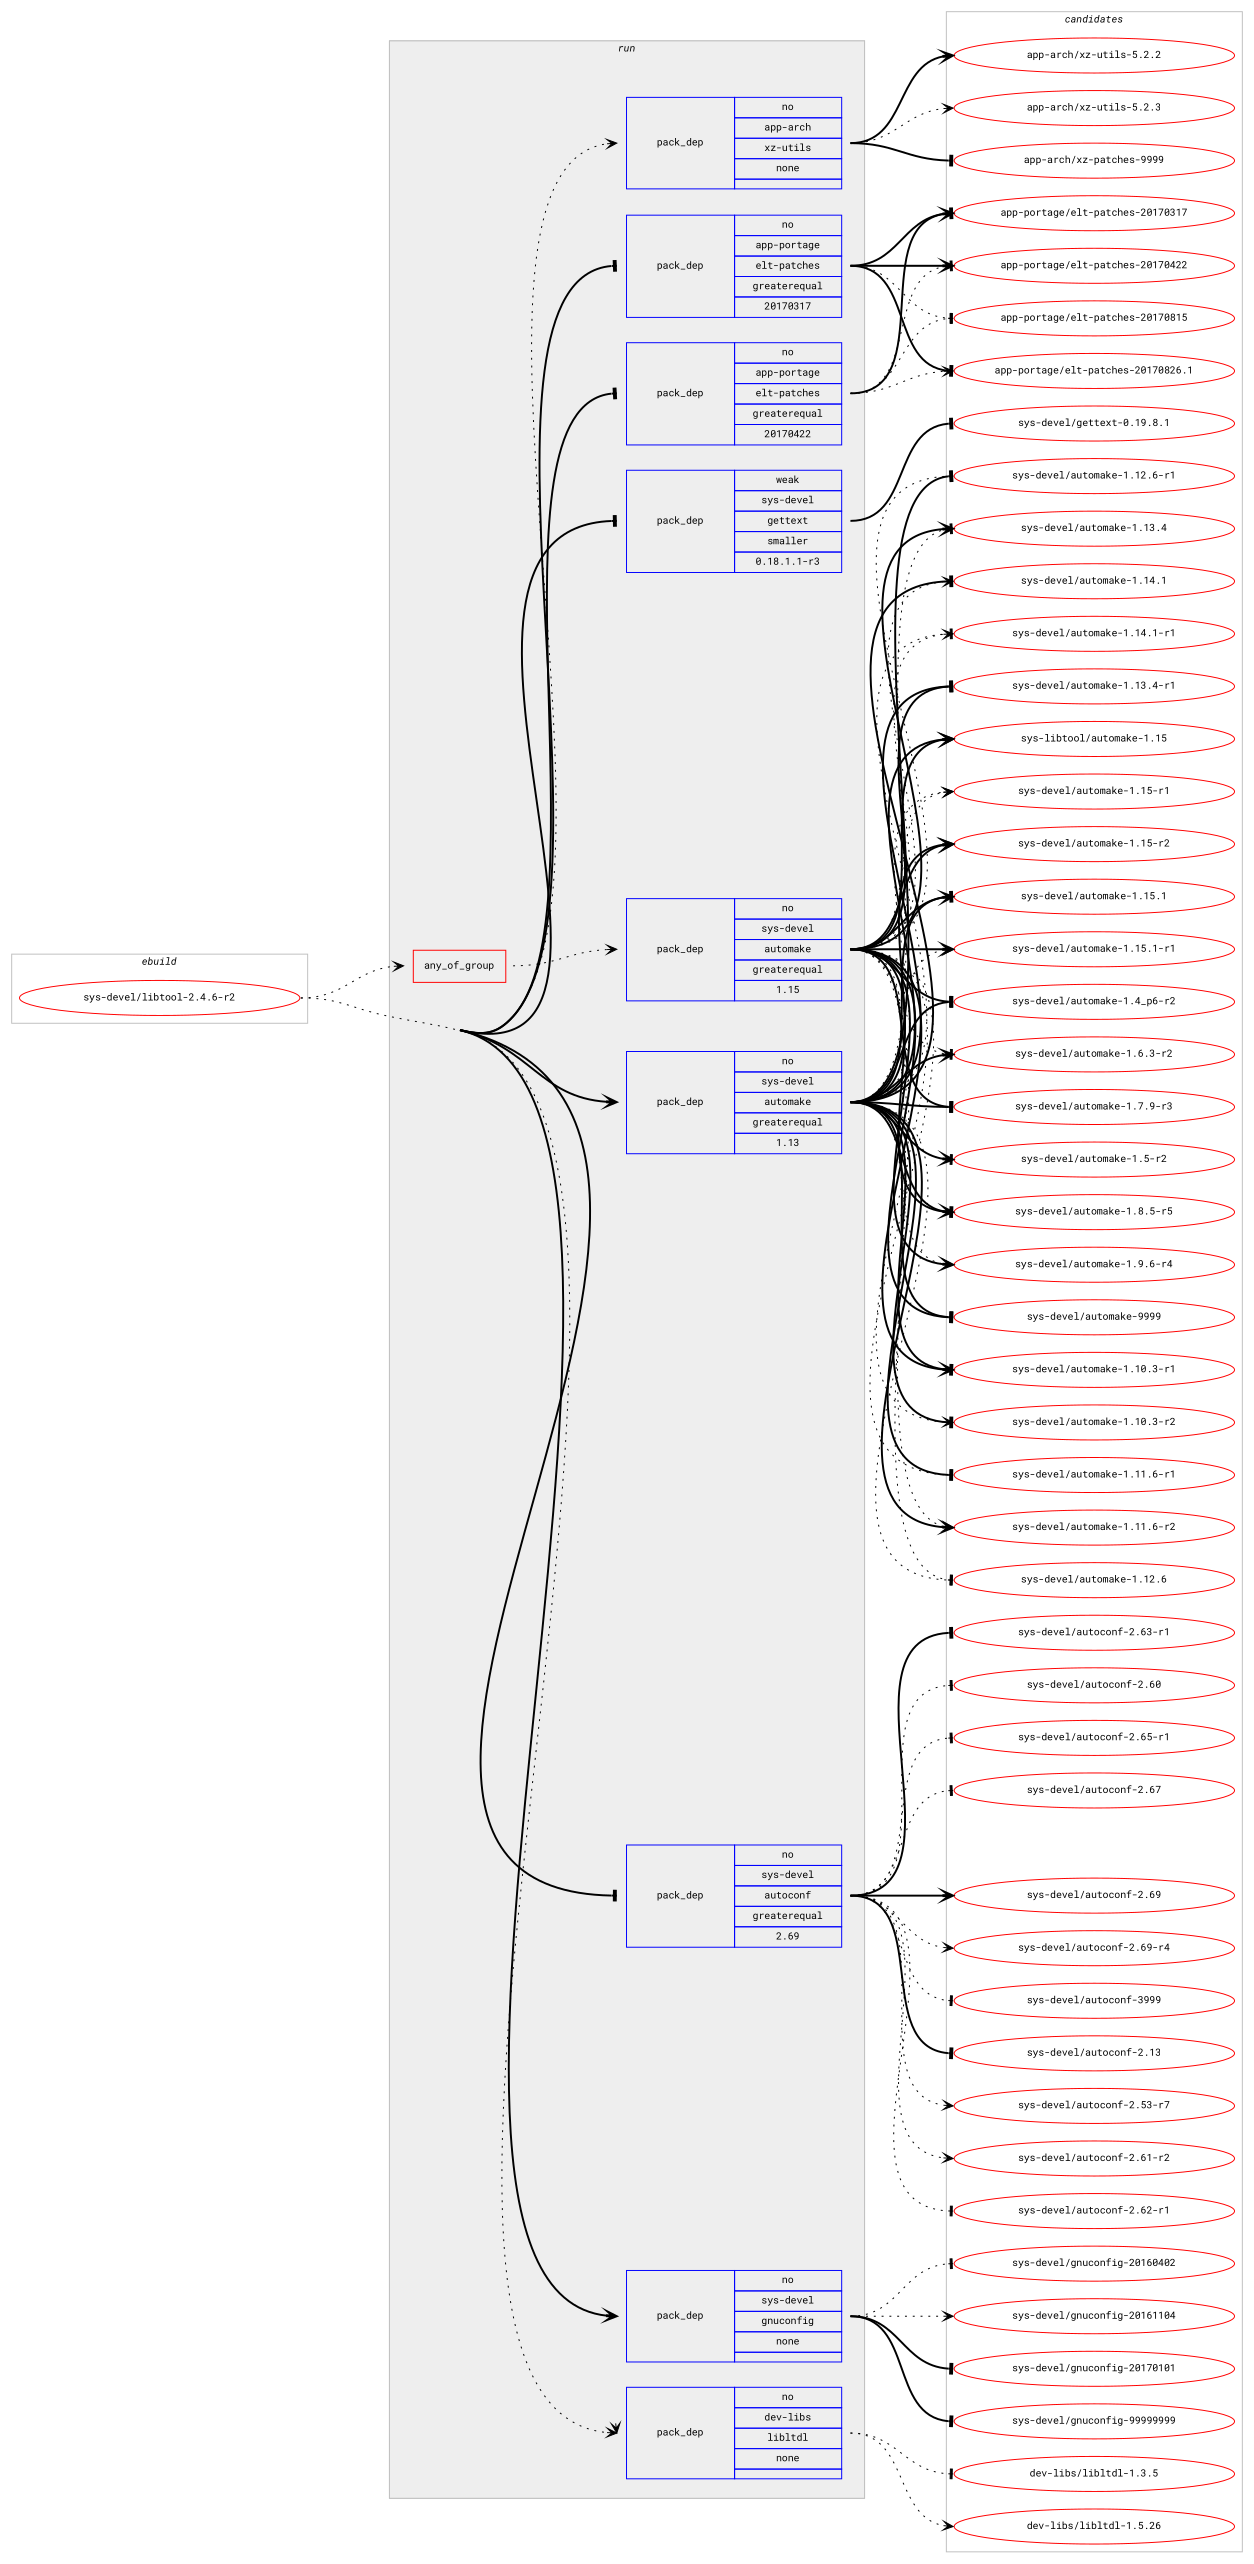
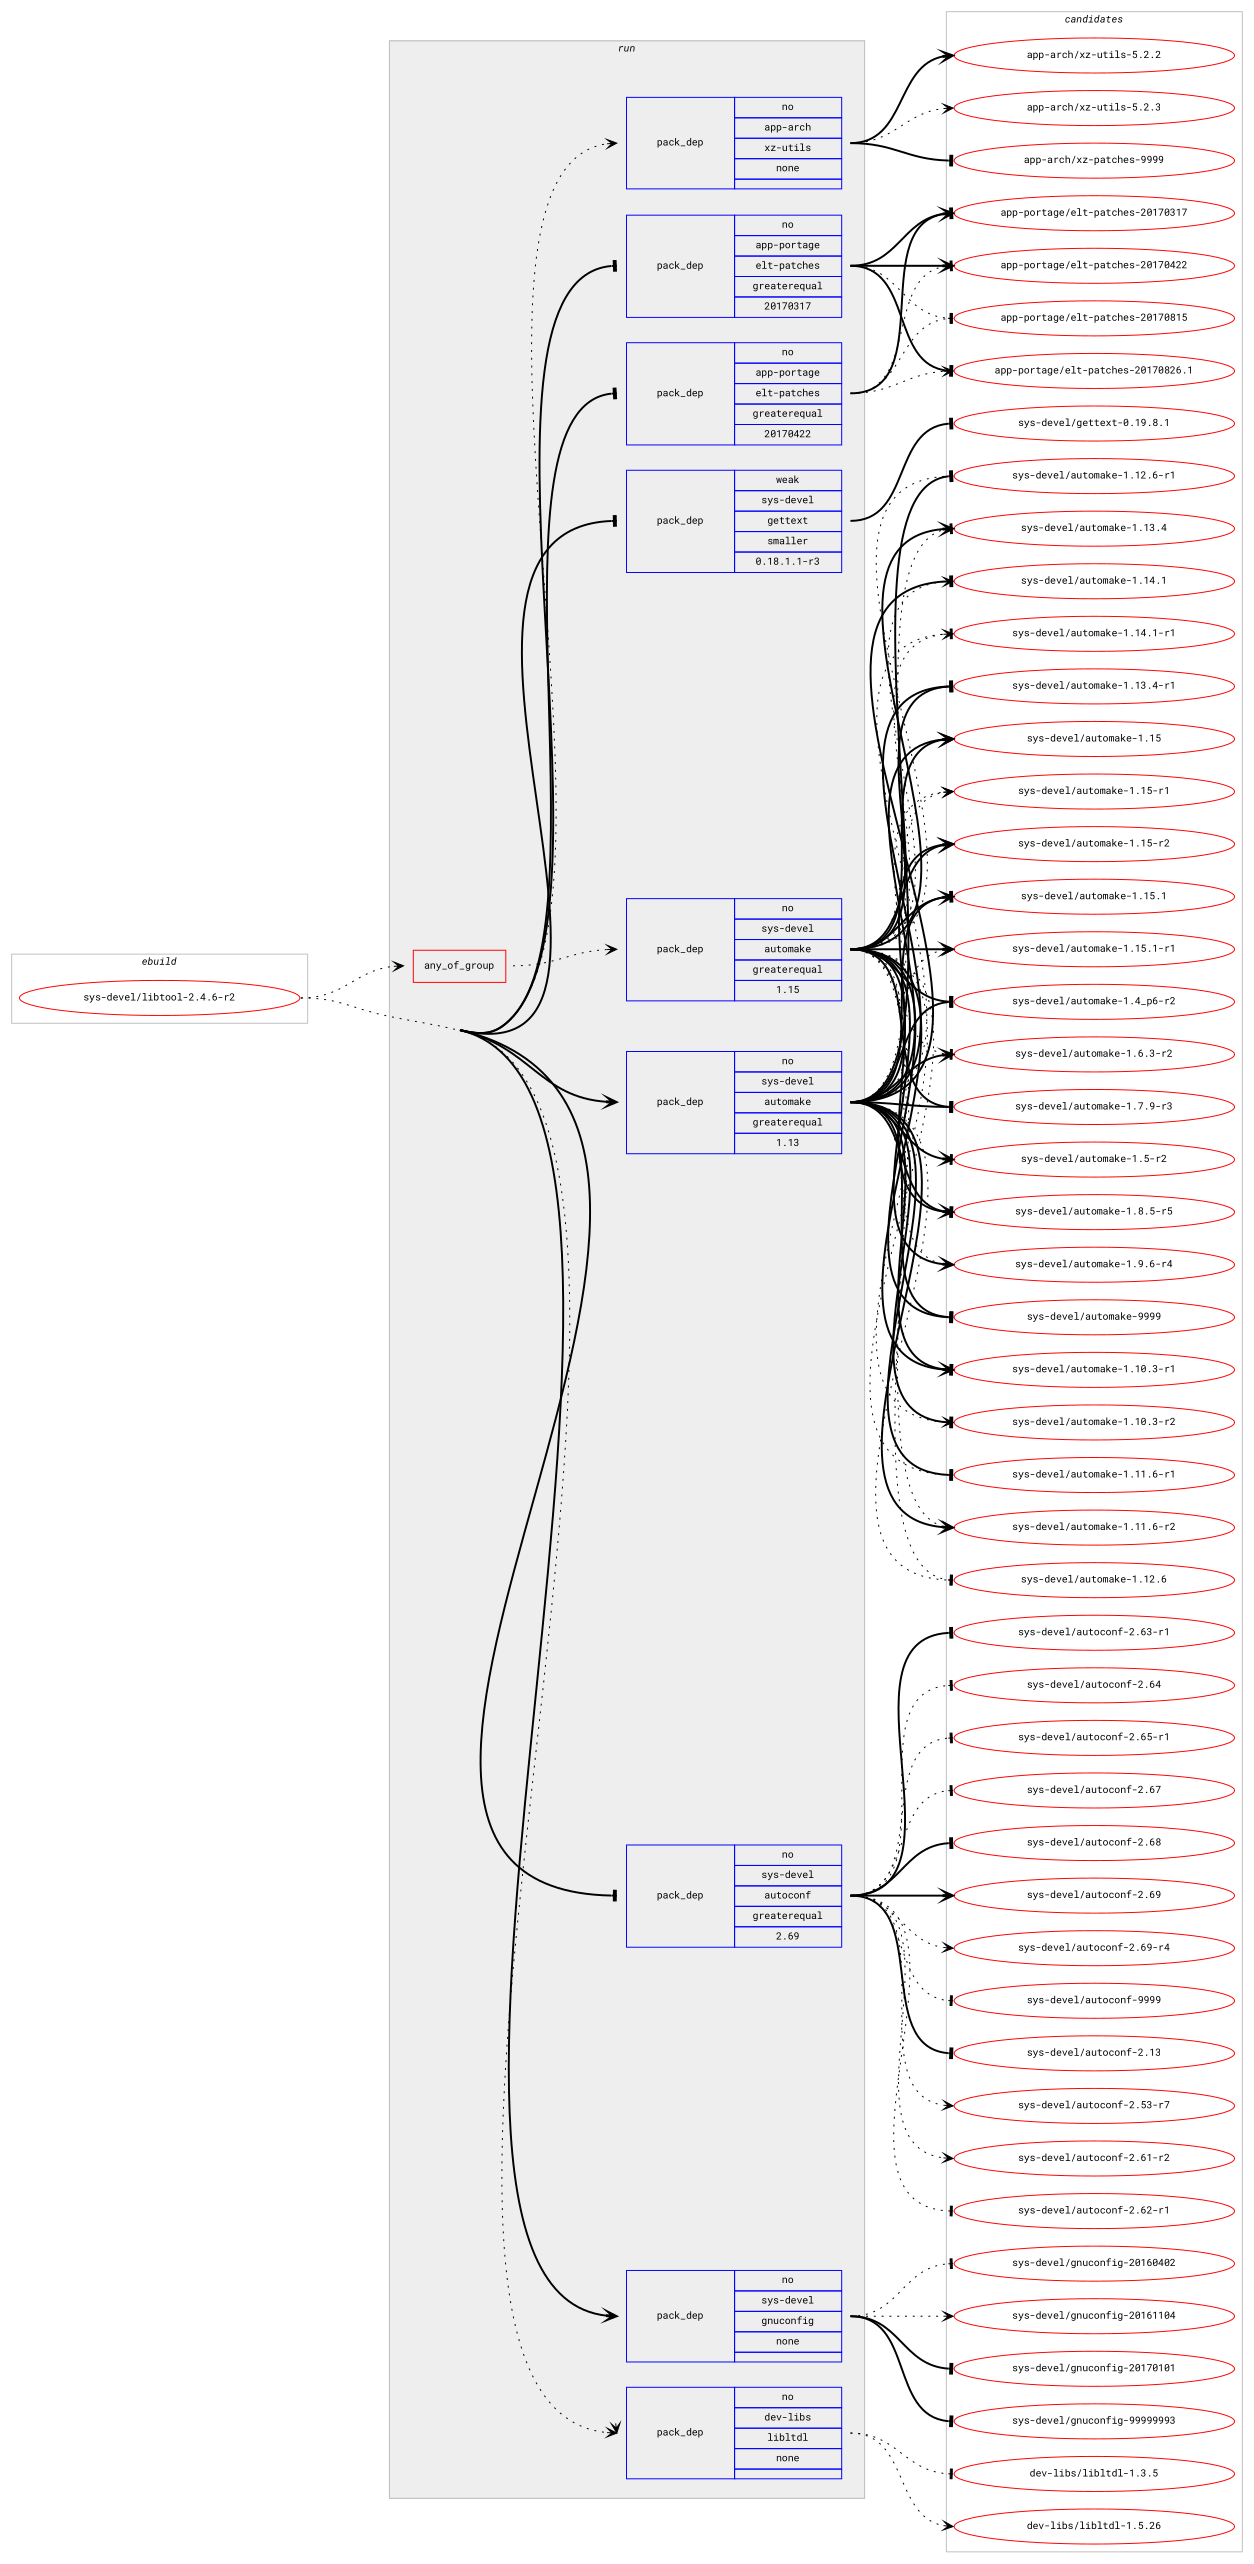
node "sys-libtool/automake-1.15": label "sys-libtool/automake-1.15" -> "sys-devel/automake-1.15"
node "sys-devel/autoconf-2.60": label "sys-devel/autoconf-2.60" -> "sys-devel/autoconf-2.64"
node "sys-devel/autoconf-2.68": added
node "sys-devel/autoconf-3999": label "sys-devel/autoconf-3999" -> "sys-devel/autoconf-9999"
node "sys-devel/gnuconfig-99999999": label "sys-devel/gnuconfig-99999999" -> "sys-devel/gnuconfig-99999993"
